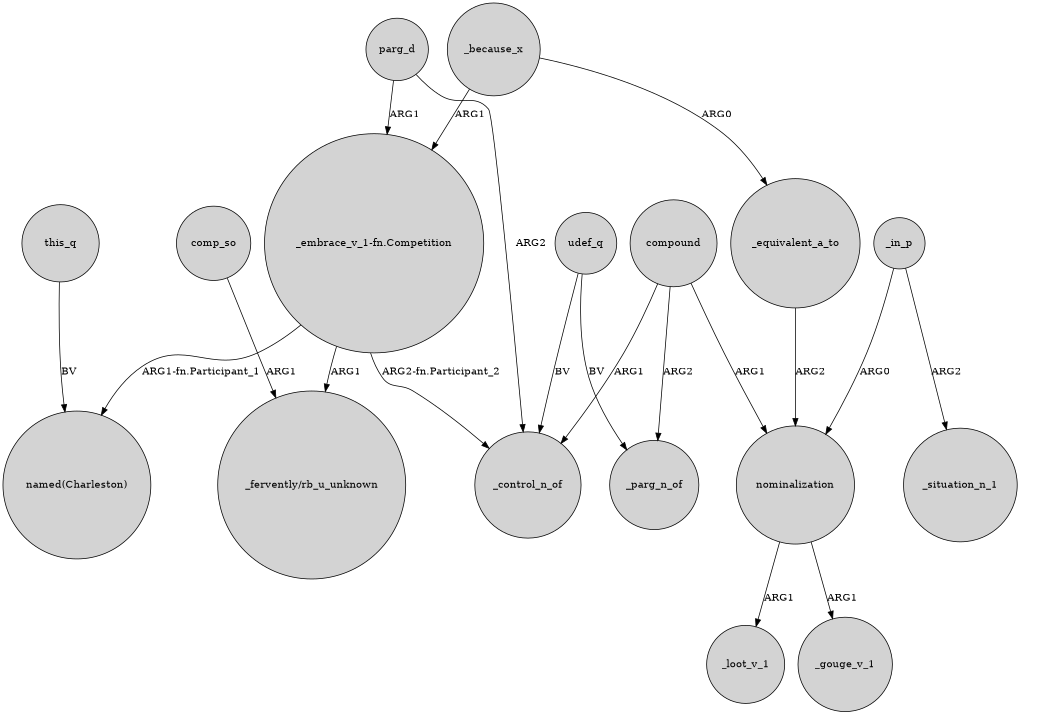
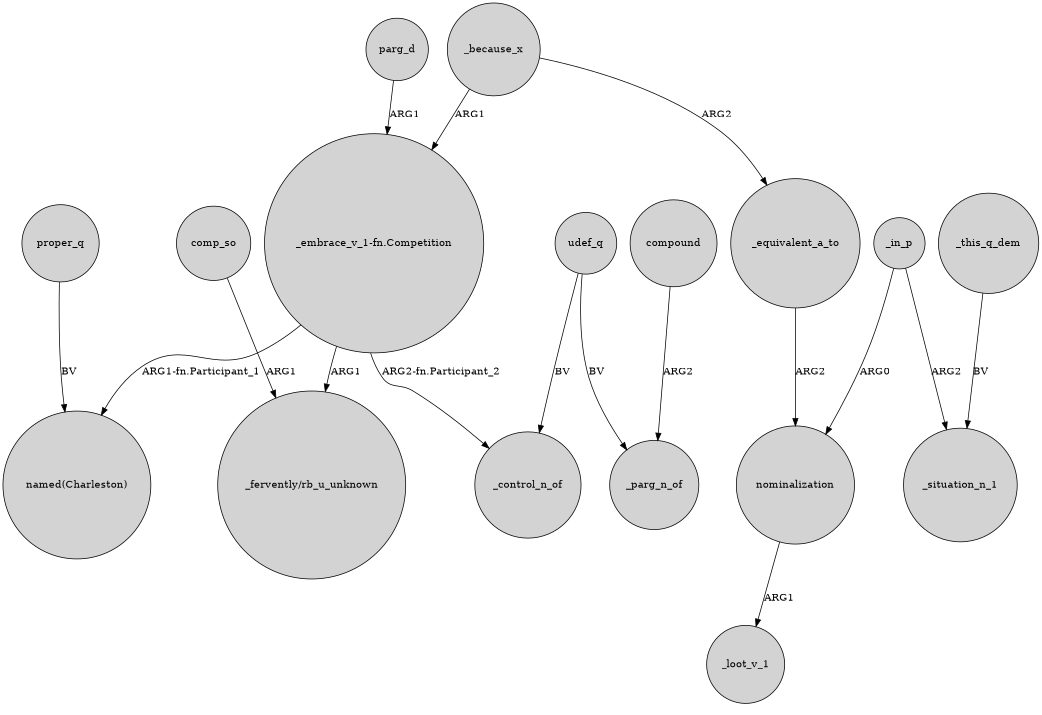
edge "_because_x" -> "_equivalent_a_to": label "ARG0" -> "ARG2"
edge "parg_d" -> "_control_n_of": removed, label "ARG2"
node "this_q": label "this_q" -> "proper_q"
node "_this_q_dem": added
edge "compound" -> "nominalization": removed, label "ARG1"
edge "compound" -> "_control_n_of": removed, label "ARG1"
node "_gouge_v_1": removed
